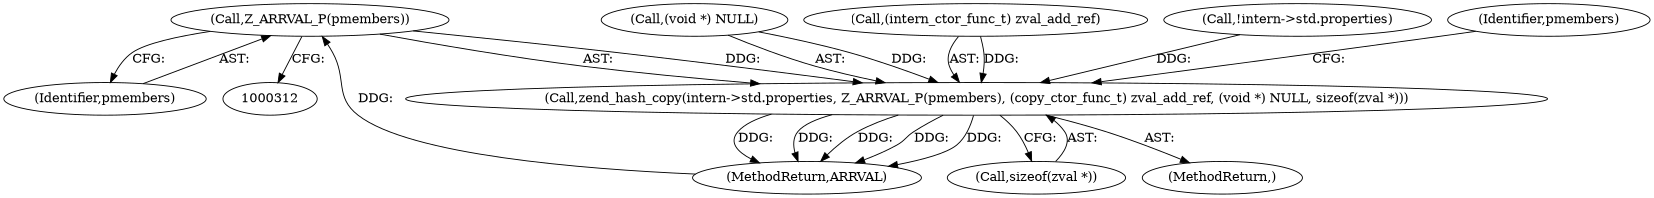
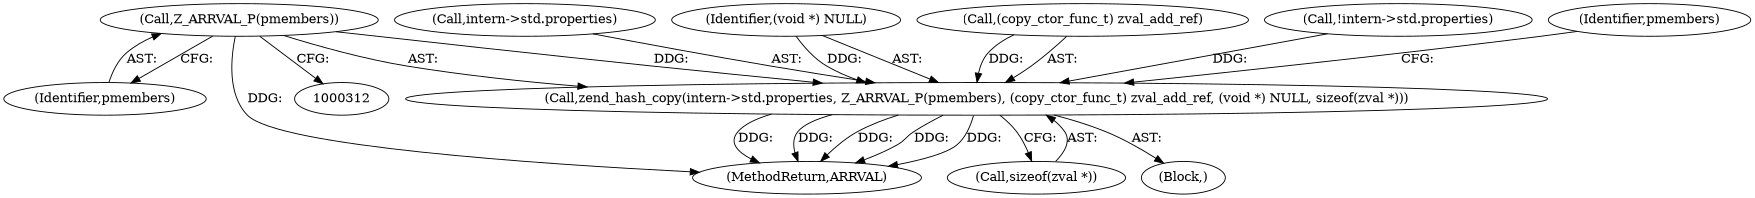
node "(Call,intern->std.properties)": added
node "(Call,(void *) NULL)": label "(Call,(void *) NULL)" -> "(Identifier,(void *) NULL)"
node "(Call,(intern_ctor_func_t) zval_add_ref)": label "(Call,(intern_ctor_func_t) zval_add_ref)" -> "(Call,(copy_ctor_func_t) zval_add_ref)"
edge "(MethodReturn,ARRVAL)" -> "(Call,Z_ARRVAL_P(pmembers))": reversed
node "(MethodReturn,)": label "(MethodReturn,)" -> "(Block,)"
